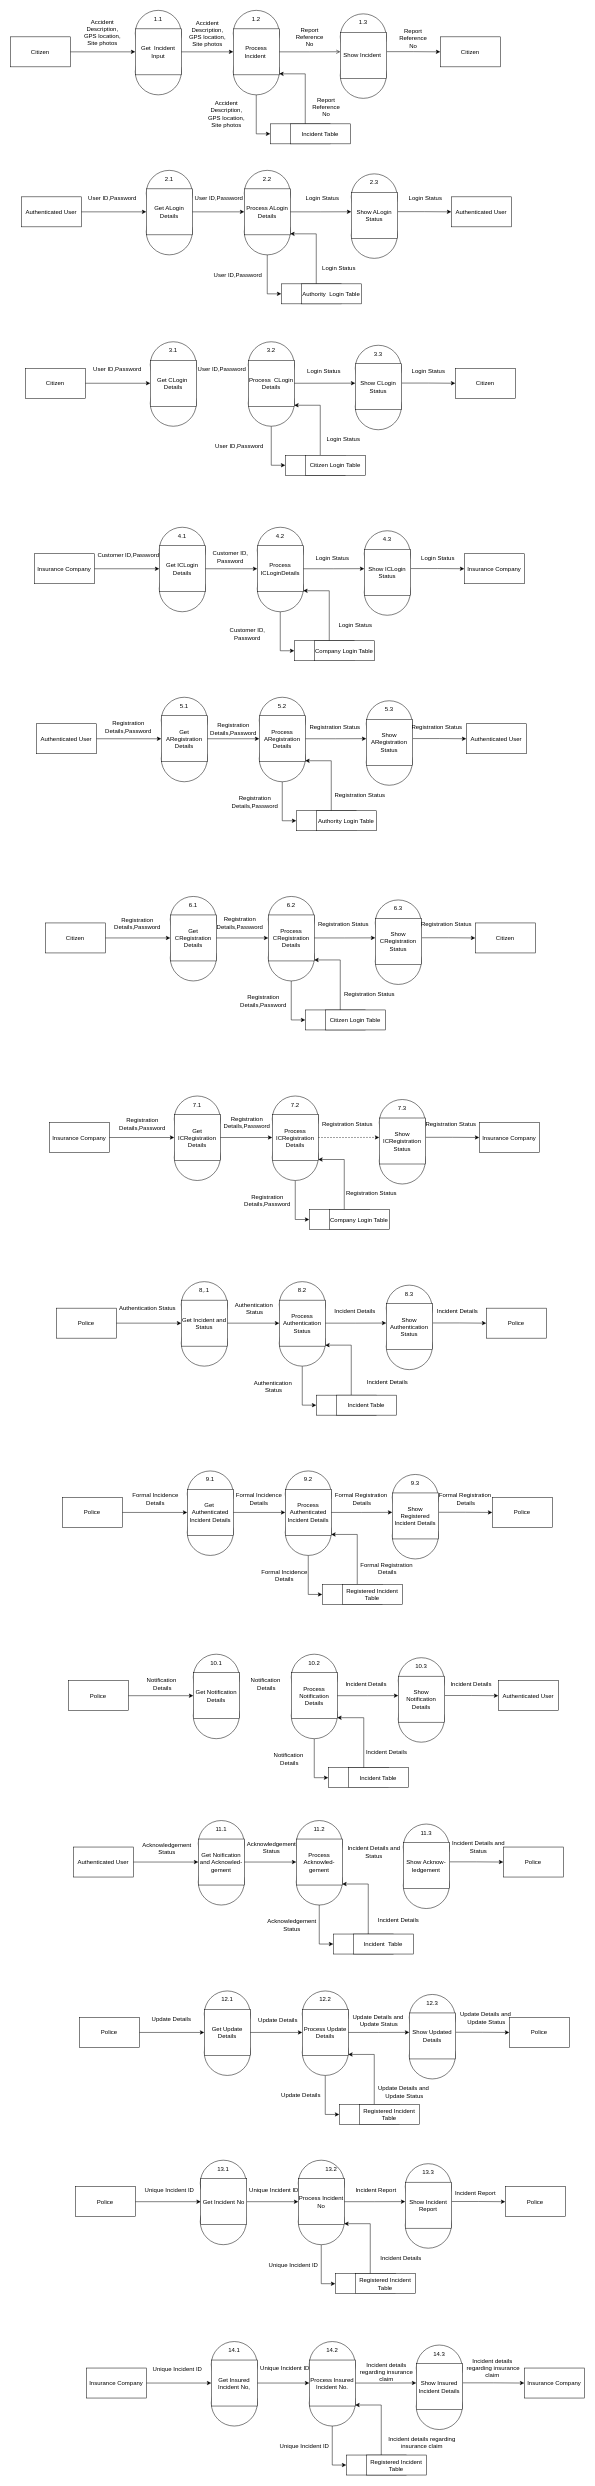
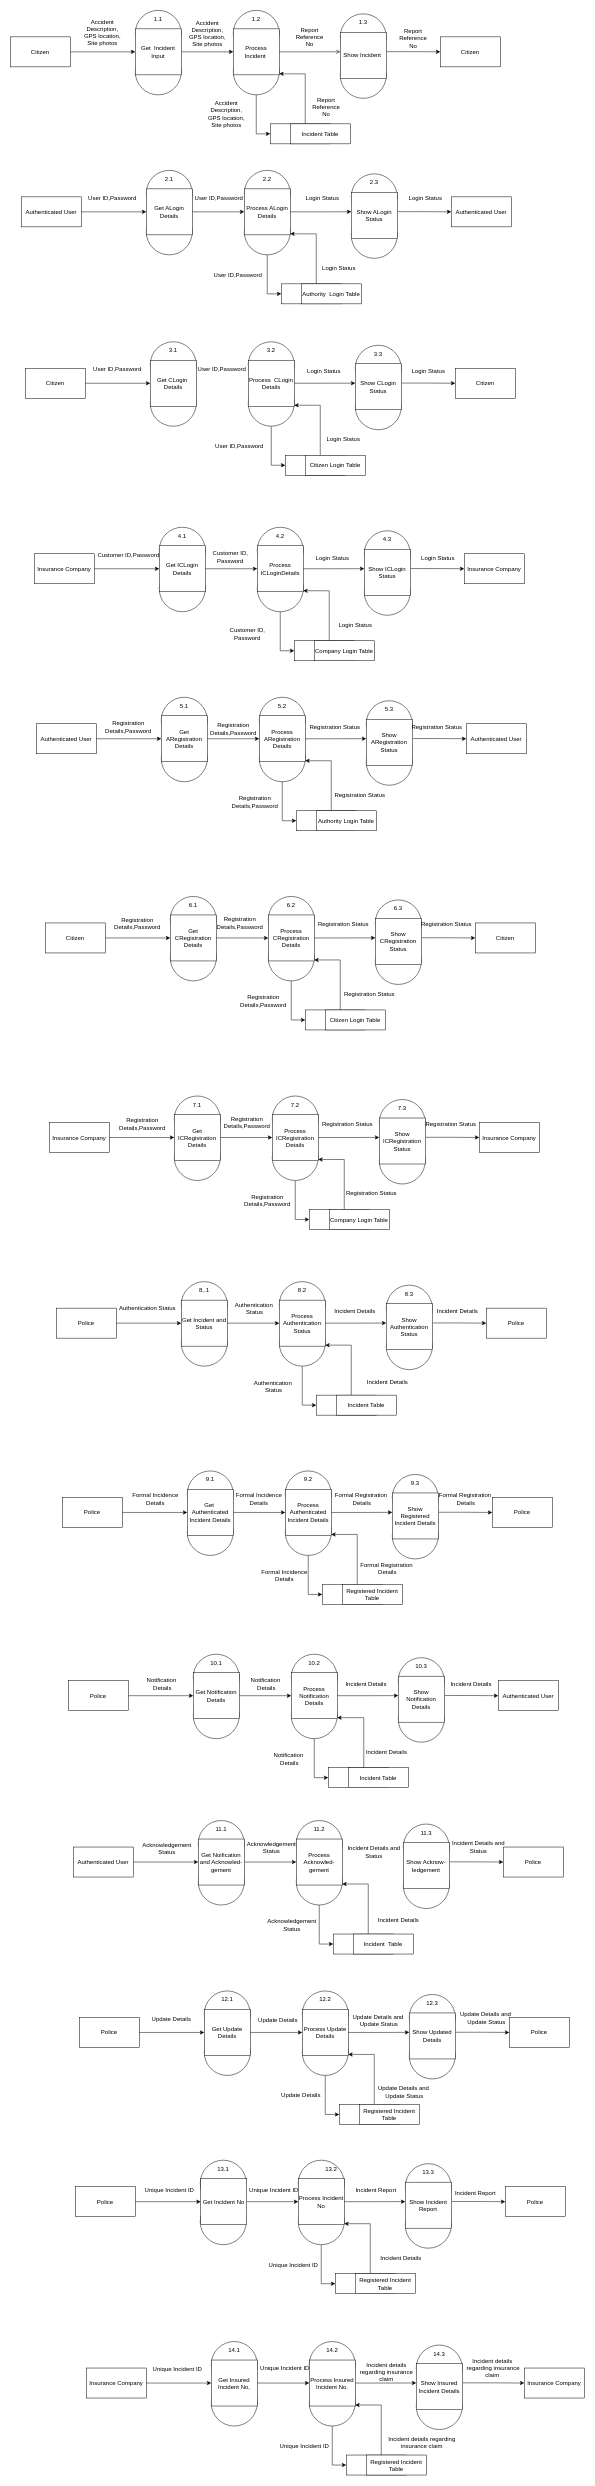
edge "Process ICRegistration Details" -> "Show ICRegistration Status": style dashed -> solid
edge "Get Notification Details" -> "Process Notification Details": added
